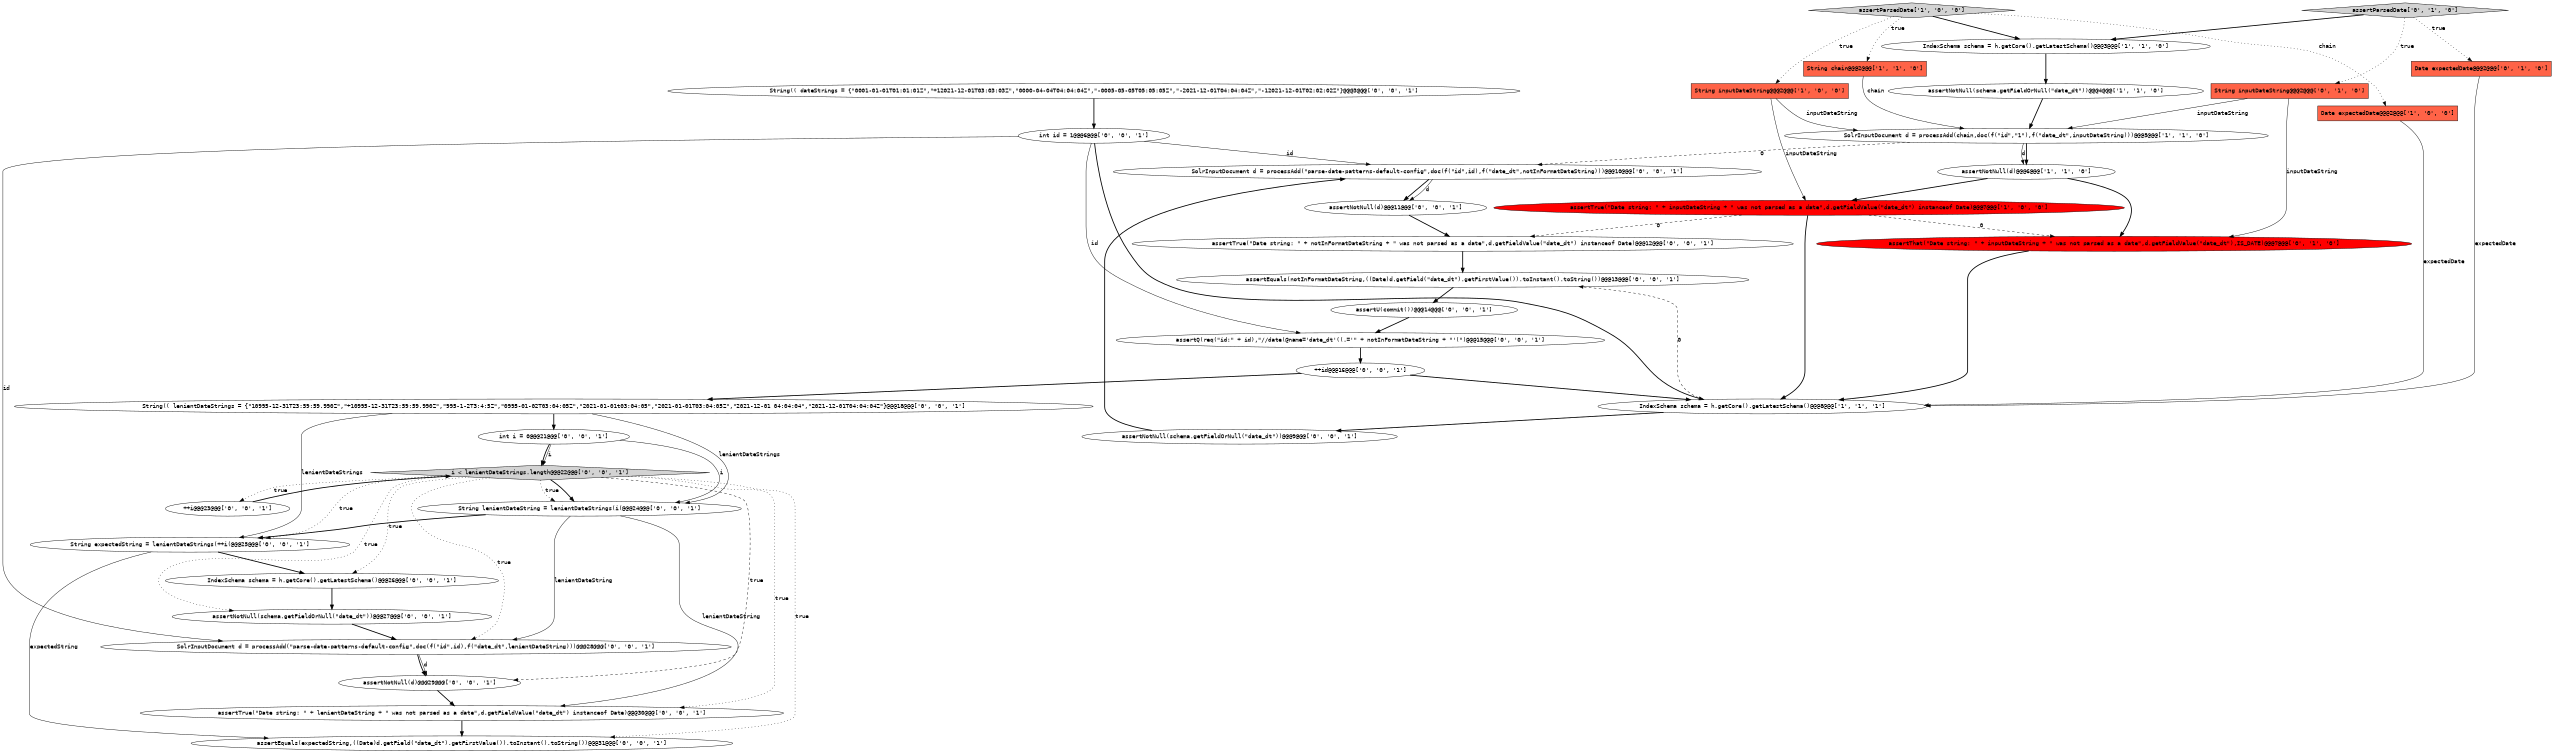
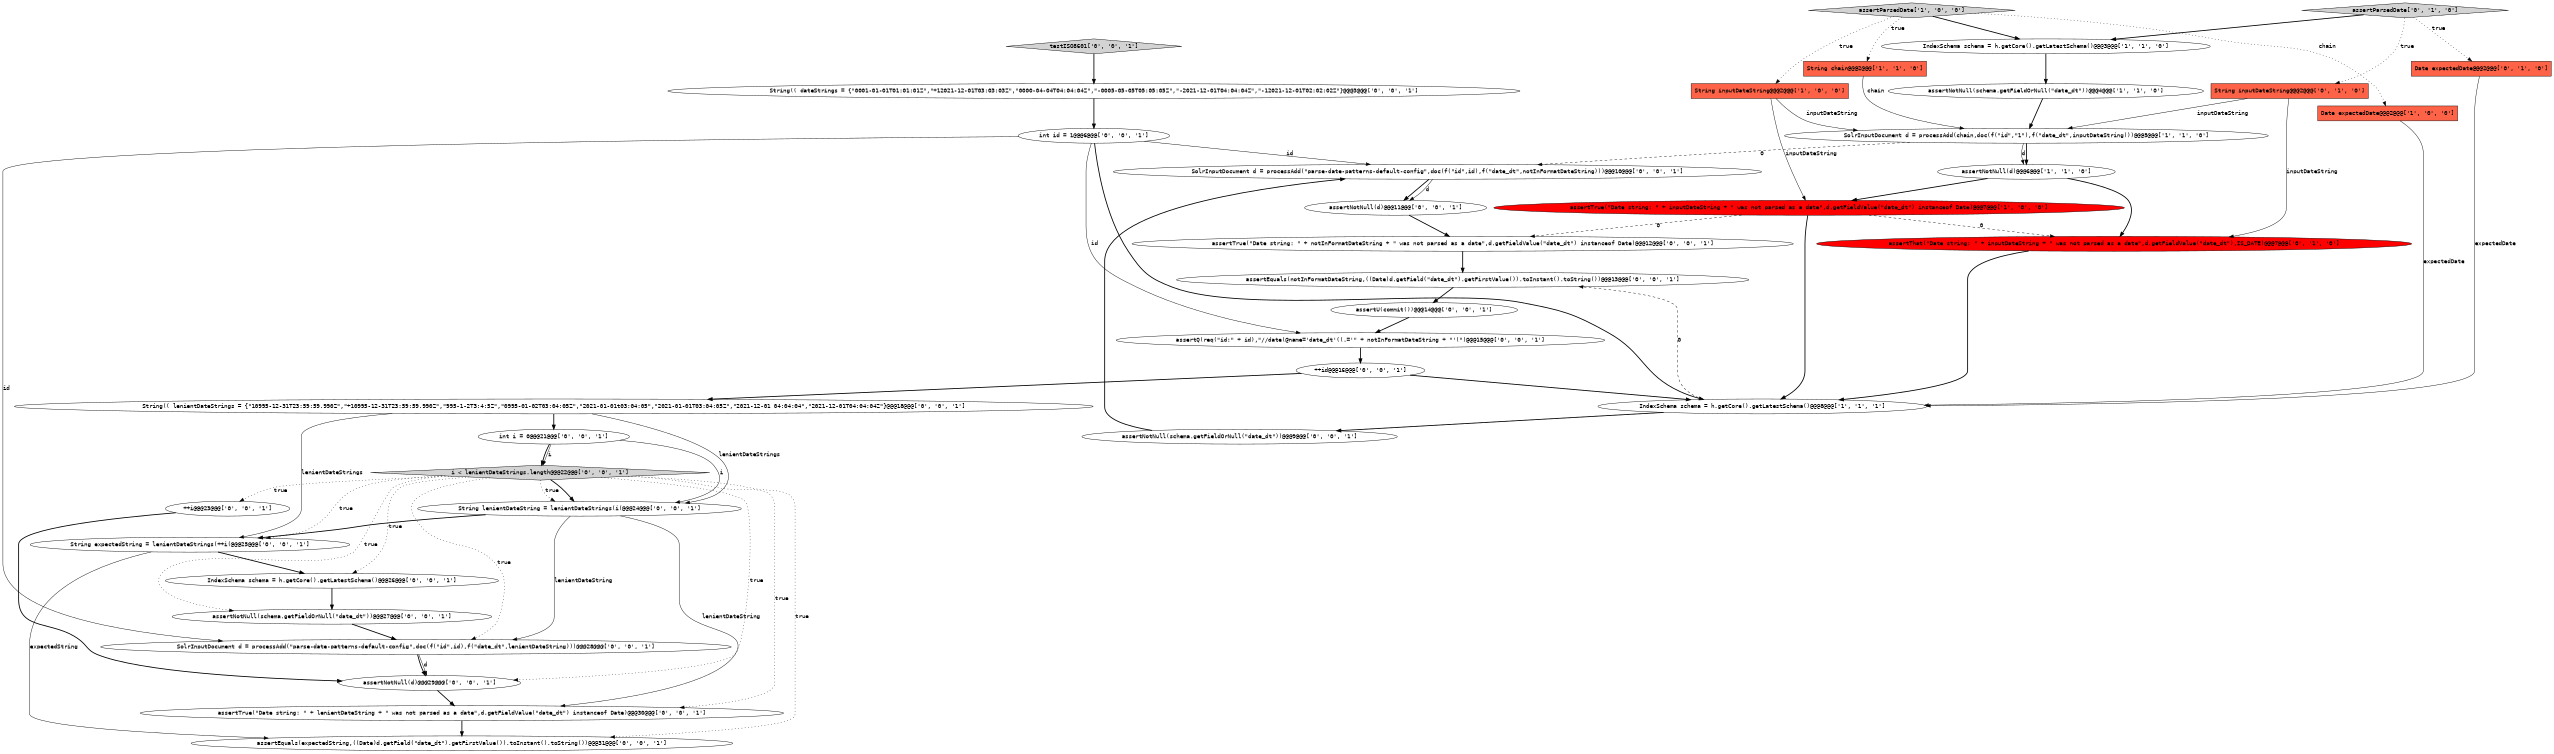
node "testISO8601['0', '0', '1']": added
edge "++i@@@23@@@['0', '0', '1']" -> "i < lenientDateStrings.length@@@22@@@['0', '0', '1']": now "++i@@@23@@@['0', '0', '1']" -> "assertNotNull(d)@@@29@@@['0', '0', '1']"
edge "i < lenientDateStrings.length@@@22@@@['0', '0', '1']" -> "assertNotNull(d)@@@29@@@['0', '0', '1']": style dashed -> dotted
